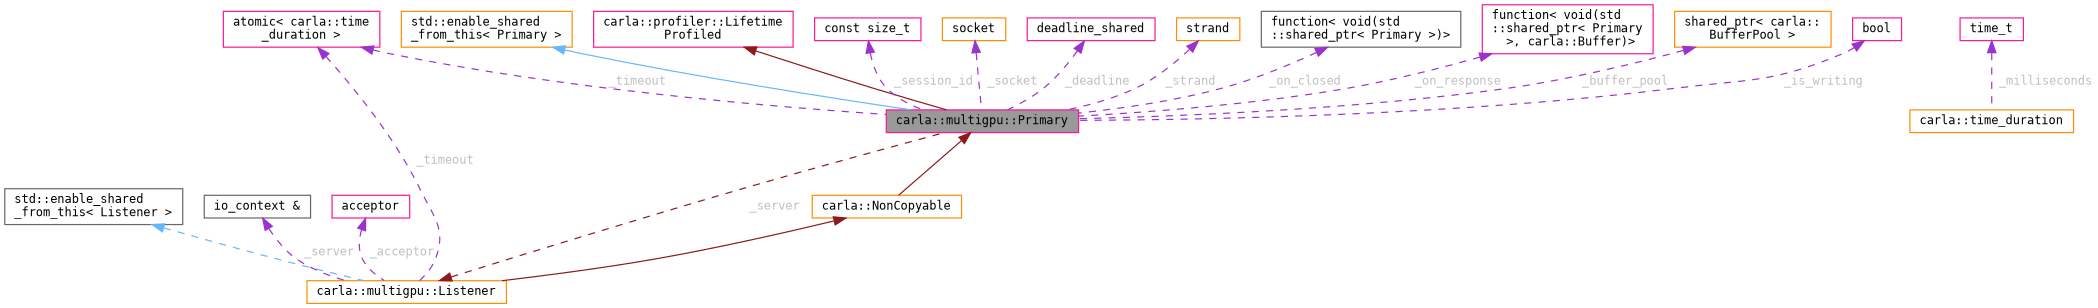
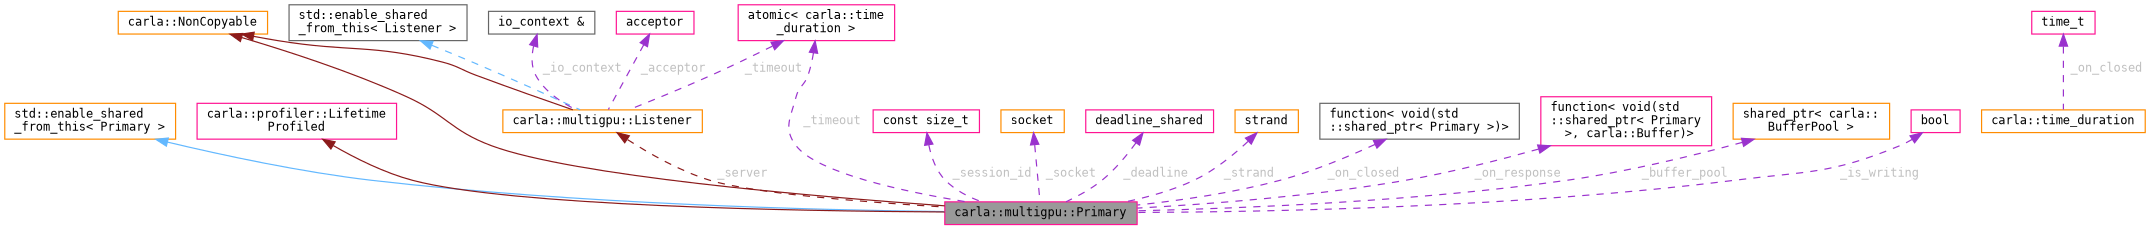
edge "carla::time_duration" -> "time_t": label " _milliseconds" -> " _on_closed"
edge "carla::NonCopyable" -> "carla::multigpu::Primary": reversed
edge "carla::multigpu::Listener" -> "io_context &": label " _server" -> " _io_context"
